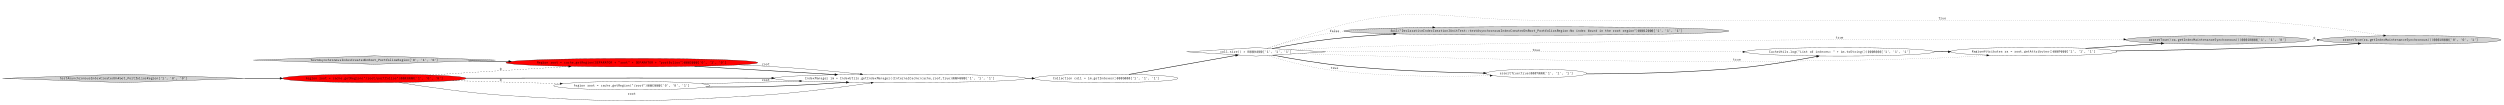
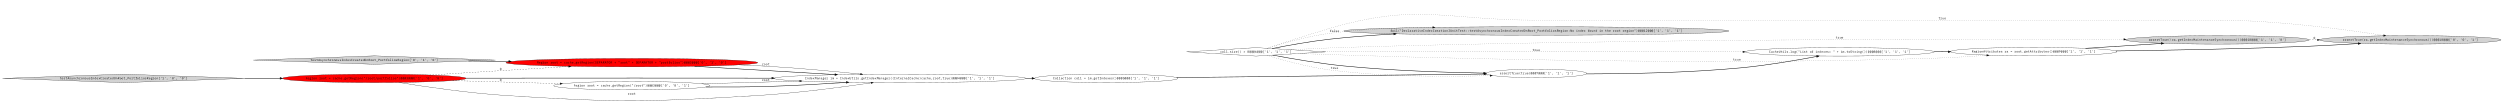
edge "Collection coll = im.getIndexes()@@@5@@@['1', '1', '1']" -> "coll.size() > 0@@@6@@@['1', '1', '1']": now "Collection coll = im.getIndexes()@@@5@@@['1', '1', '1']" -> "assertTrue(true)@@@7@@@['1', '1', '1']"
